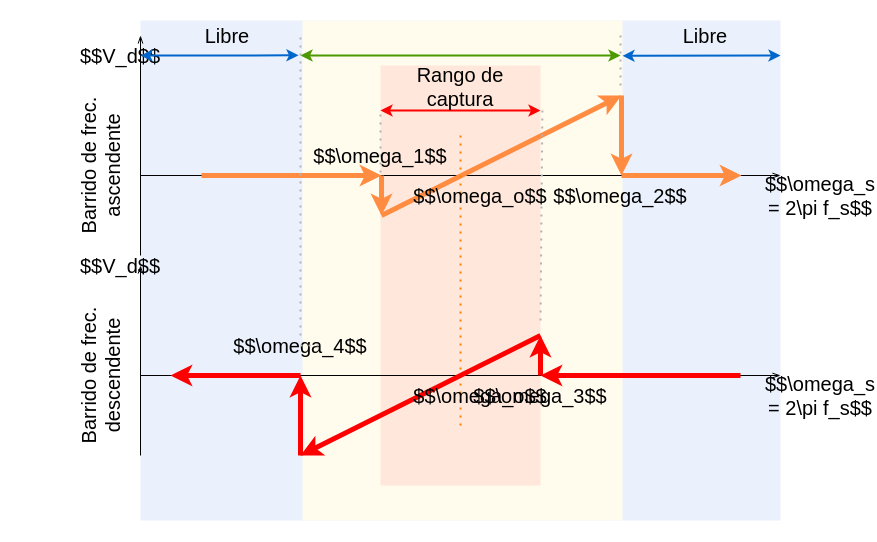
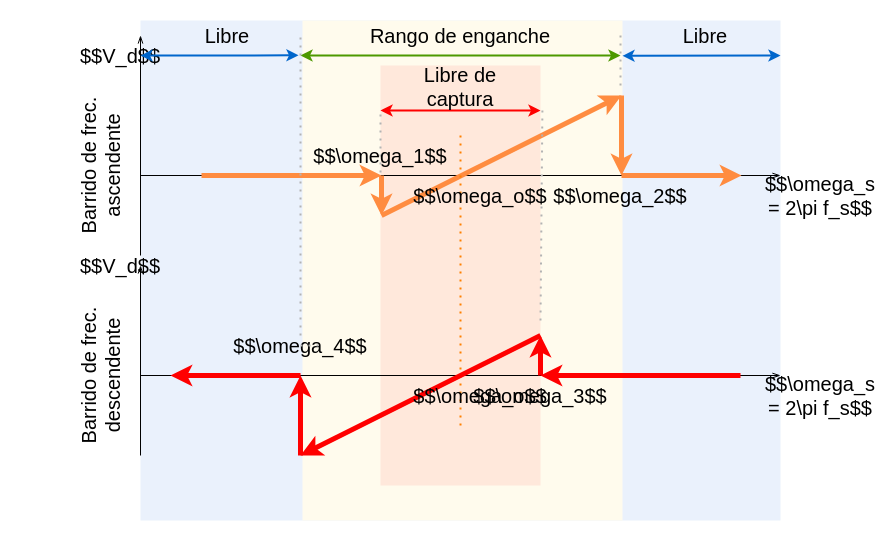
node "Rango de enganche": added
node "Rango de captura": label "Rango de captura" -> "Libre de captura"
